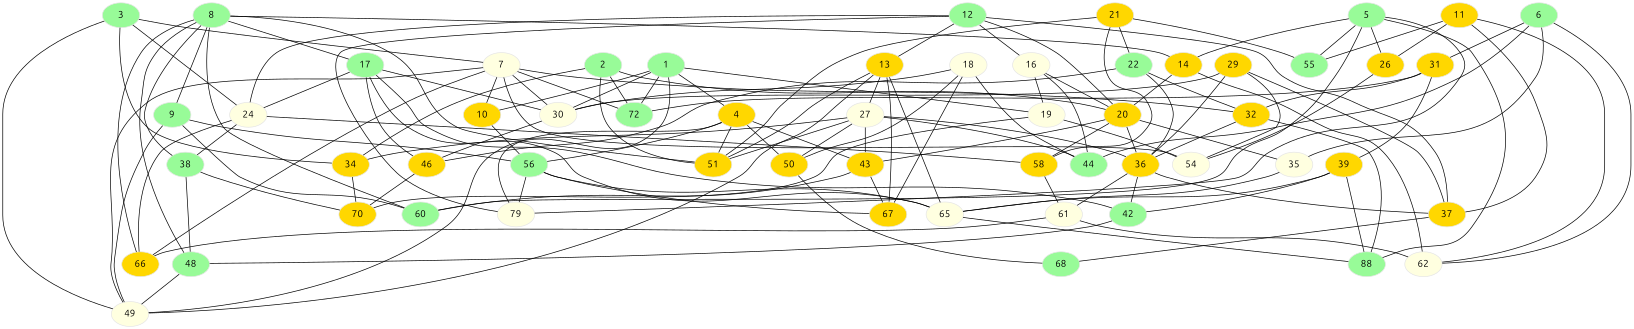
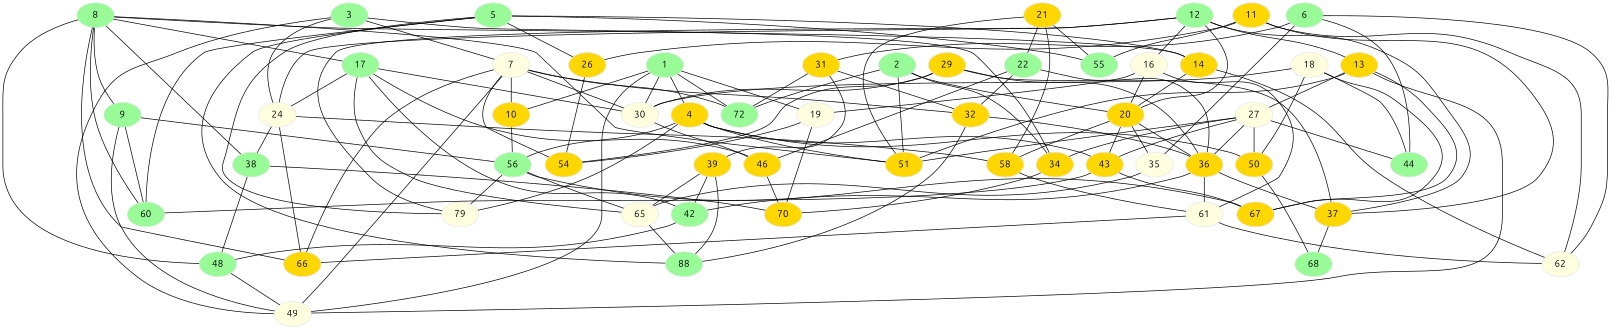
edge "16" -- "44": now "16" -- "61"
edge "13" -- "65": removed
node "54": fillcolor lightyellow -> gold
